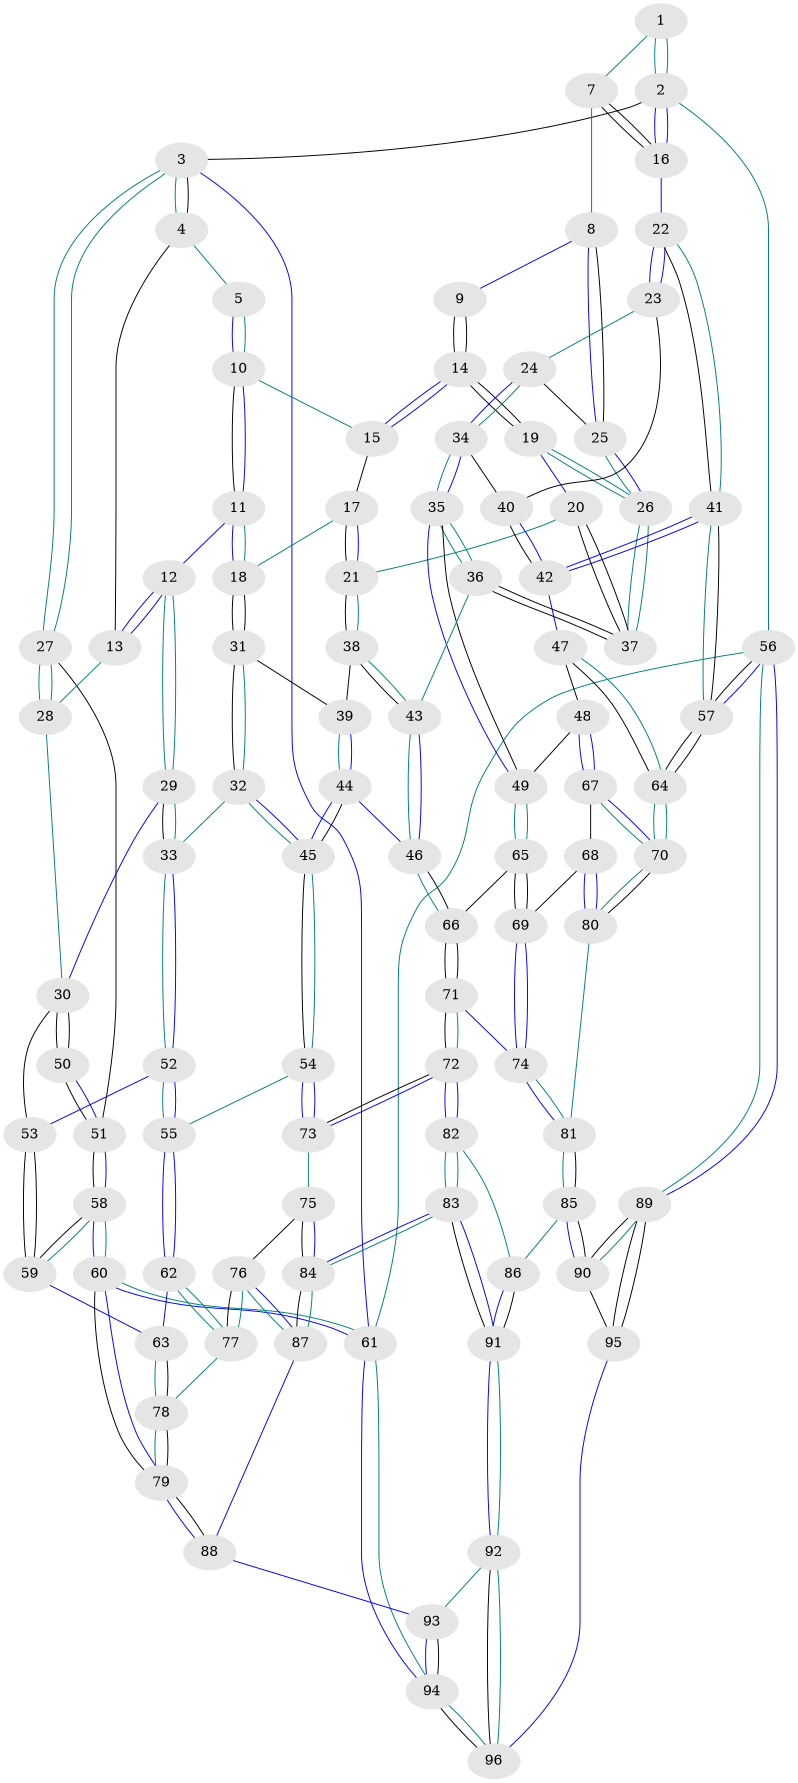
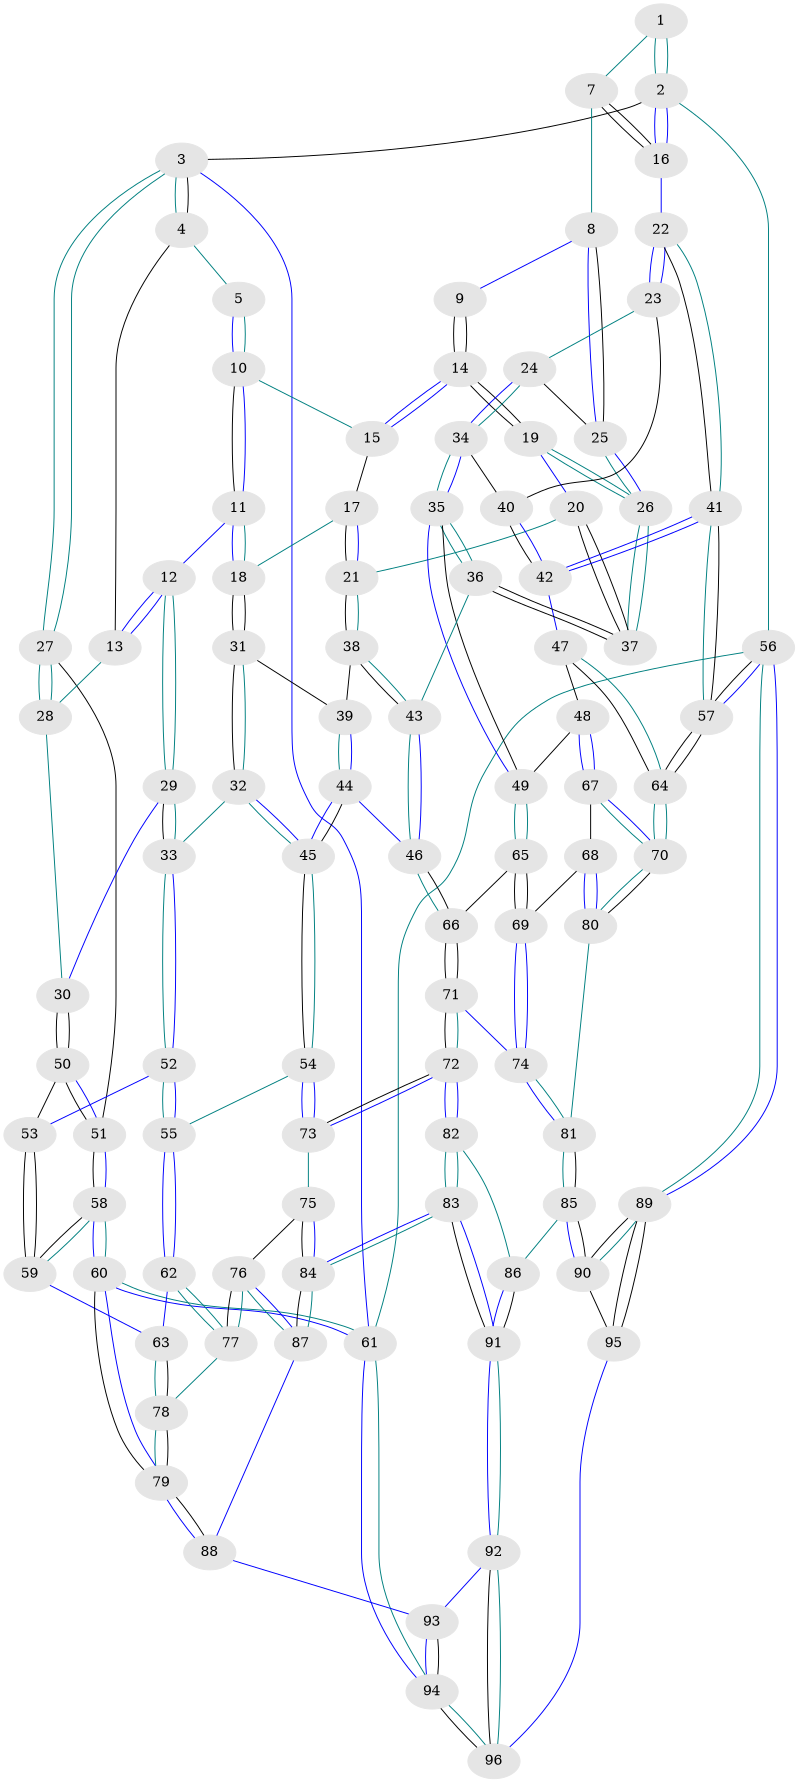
edge "30" -- "53": now "50" -- "53"
edge "92" -- "93": color teal -> blue
